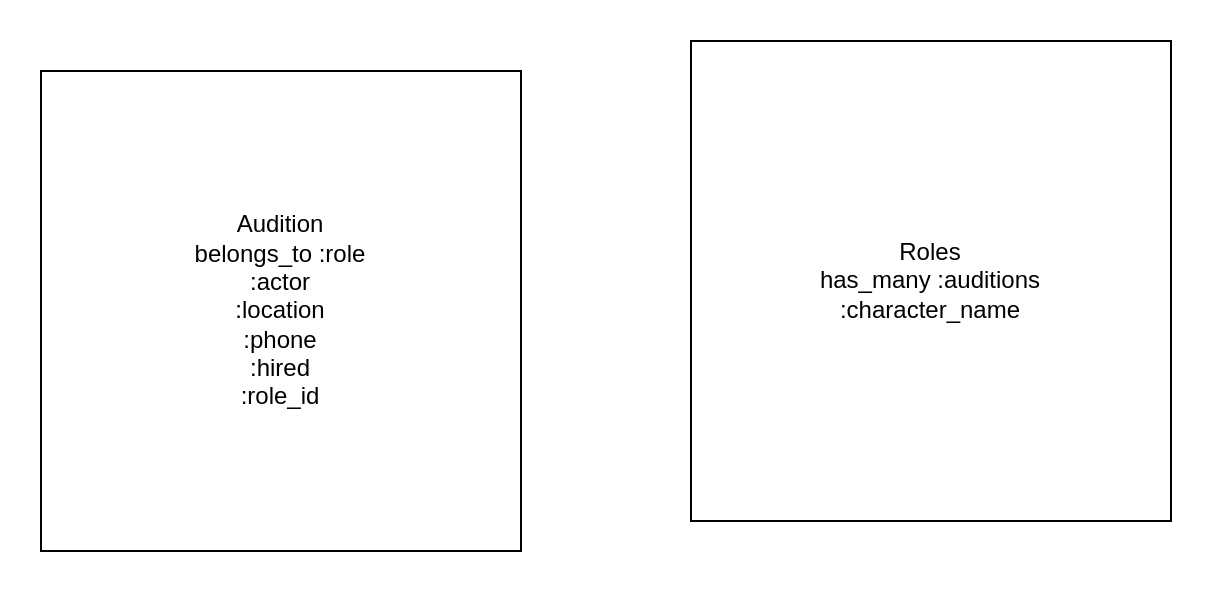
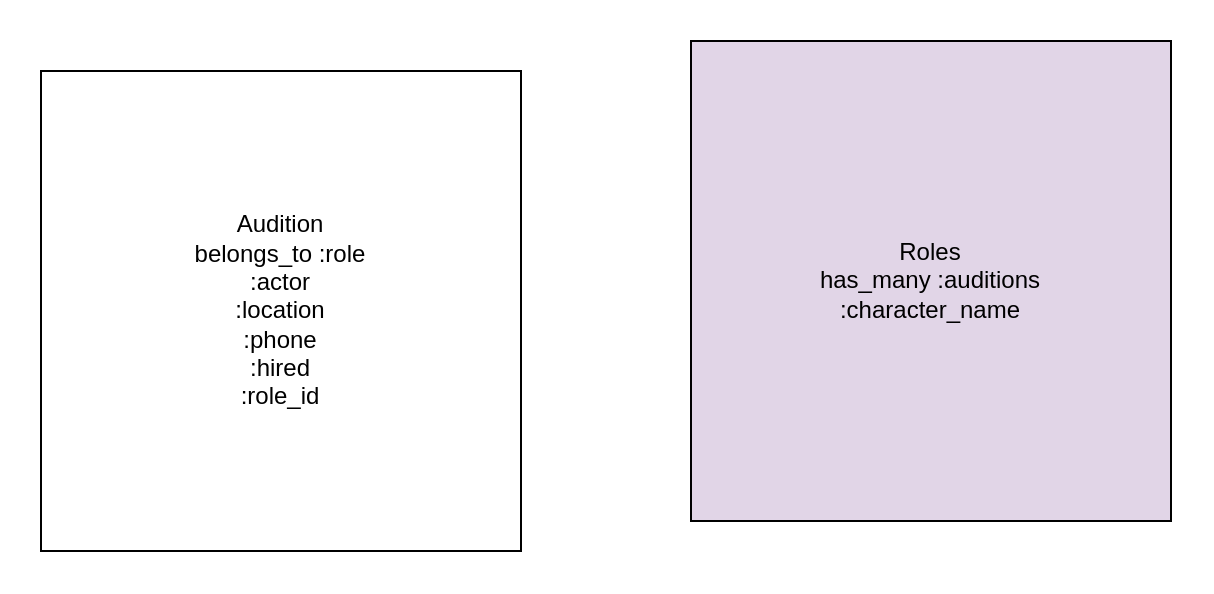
node "Roles has_many :auditions :character_name": fillcolor #ffffff -> #e1d5e7
